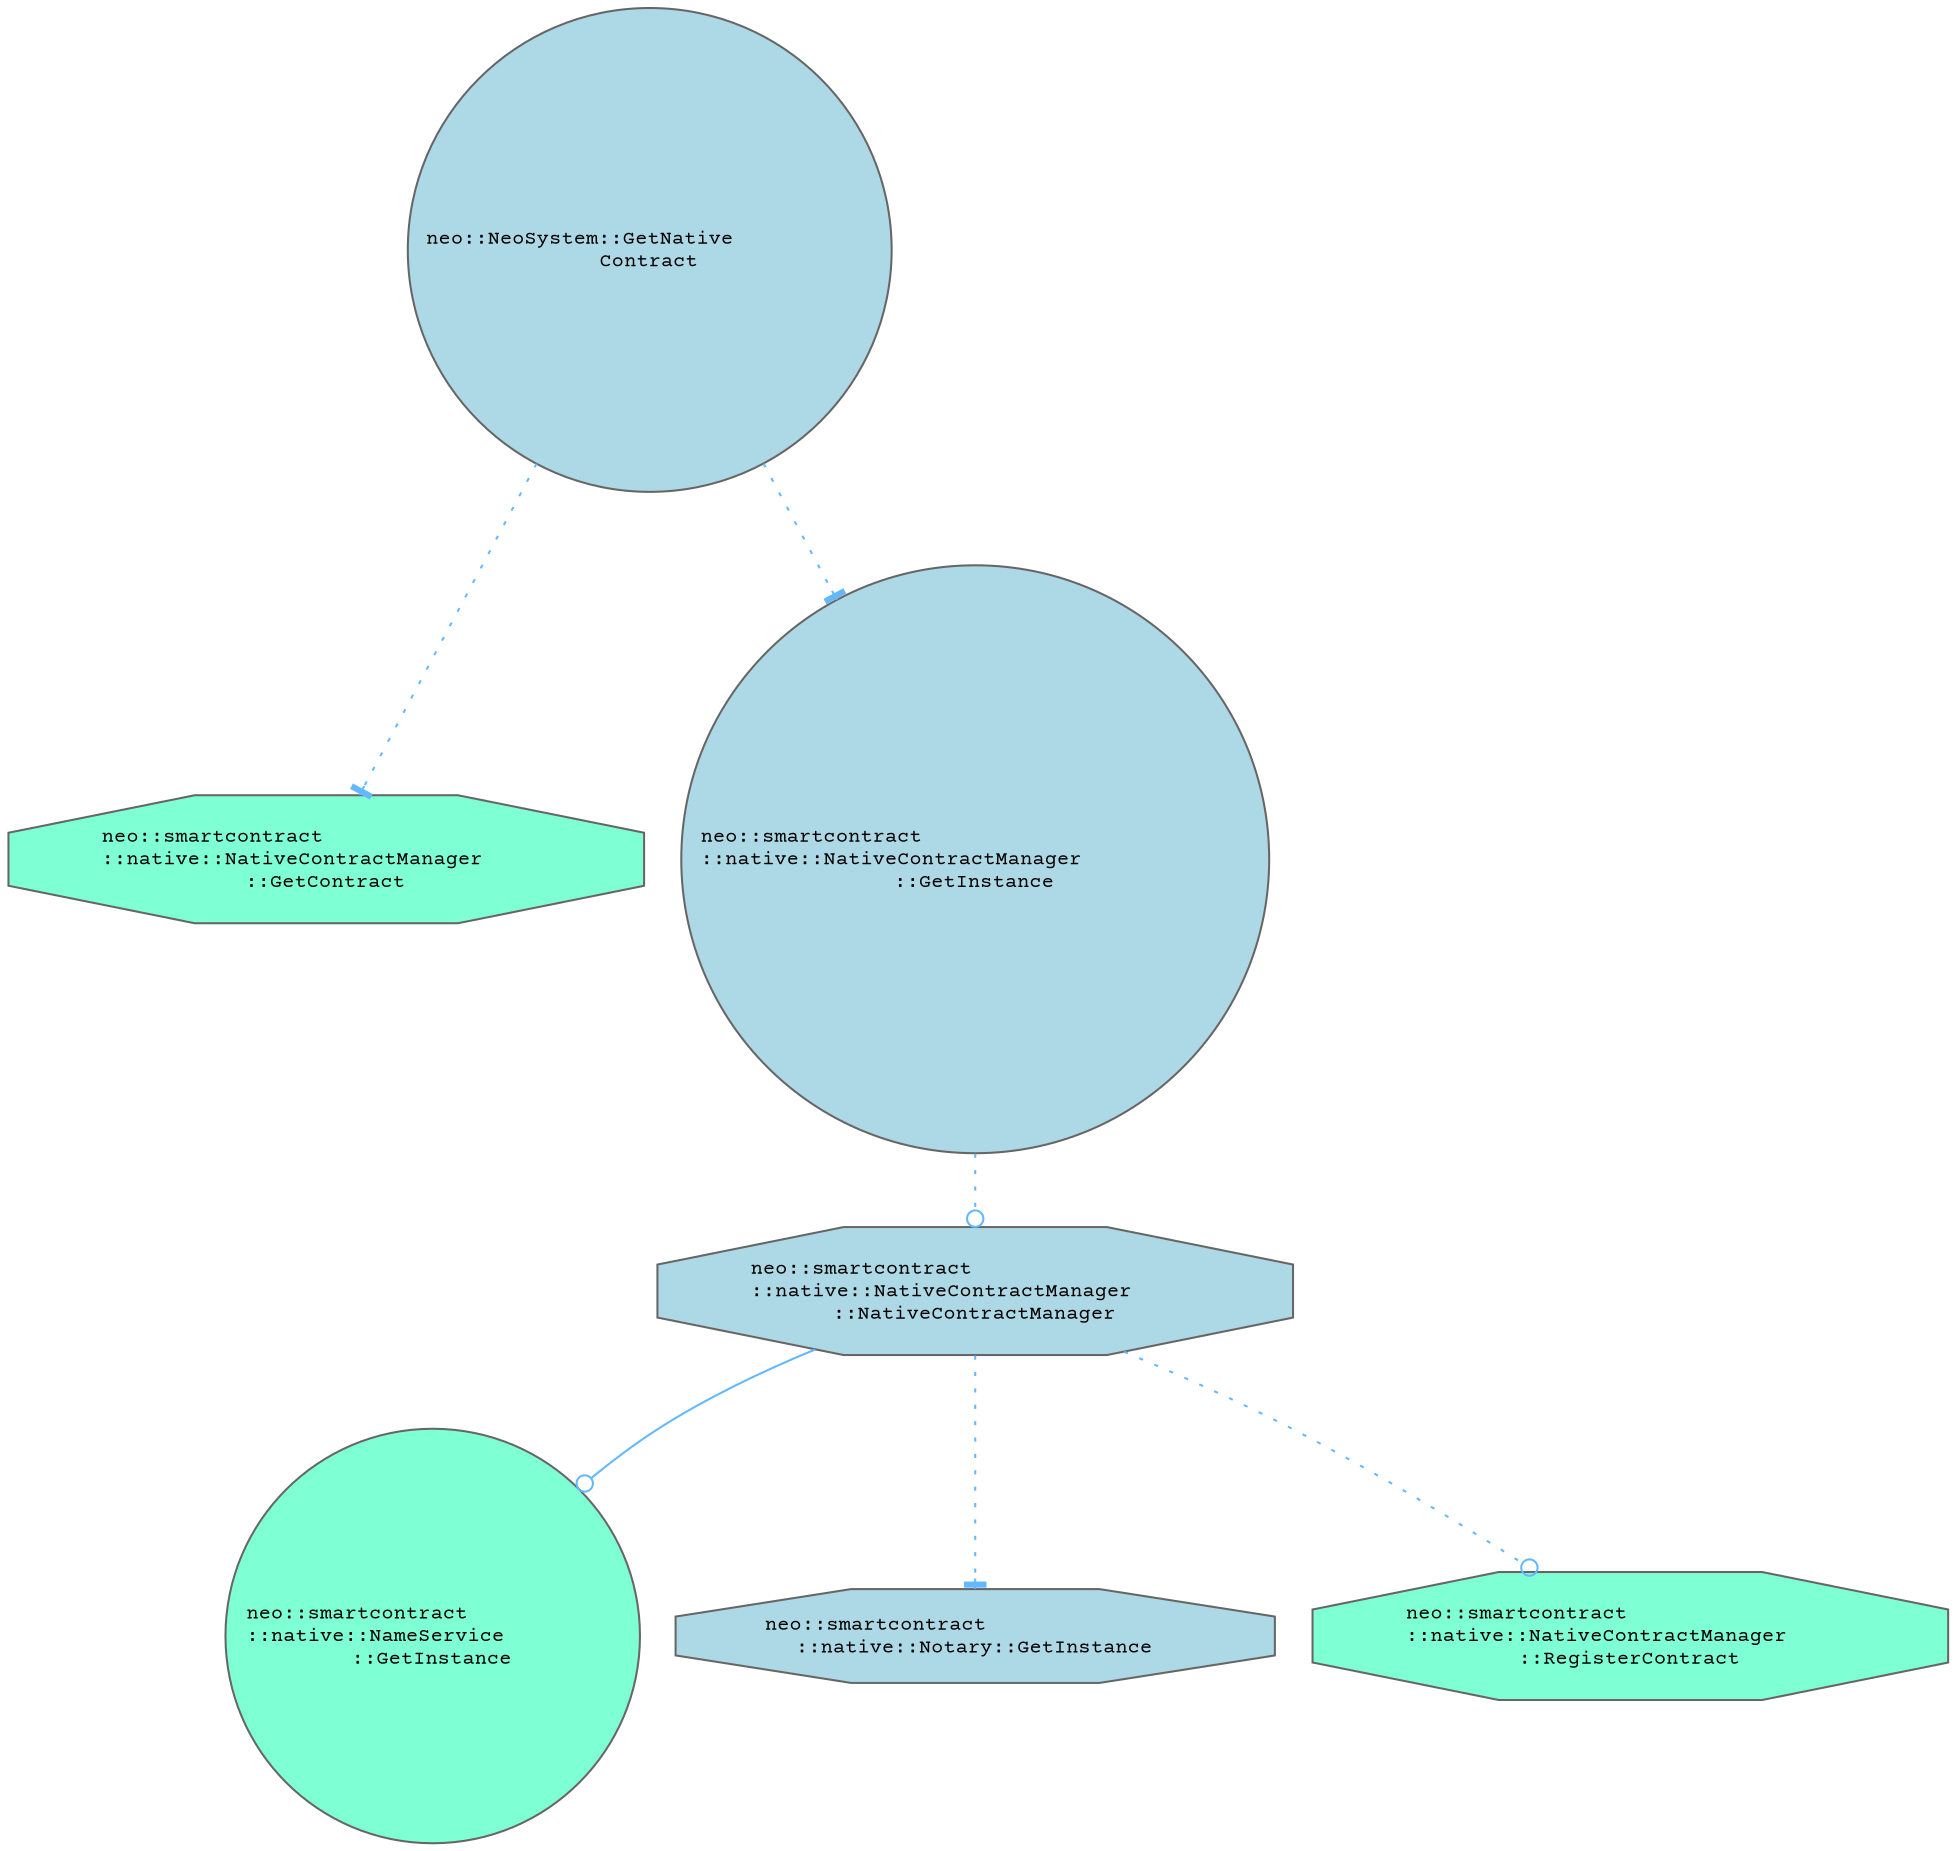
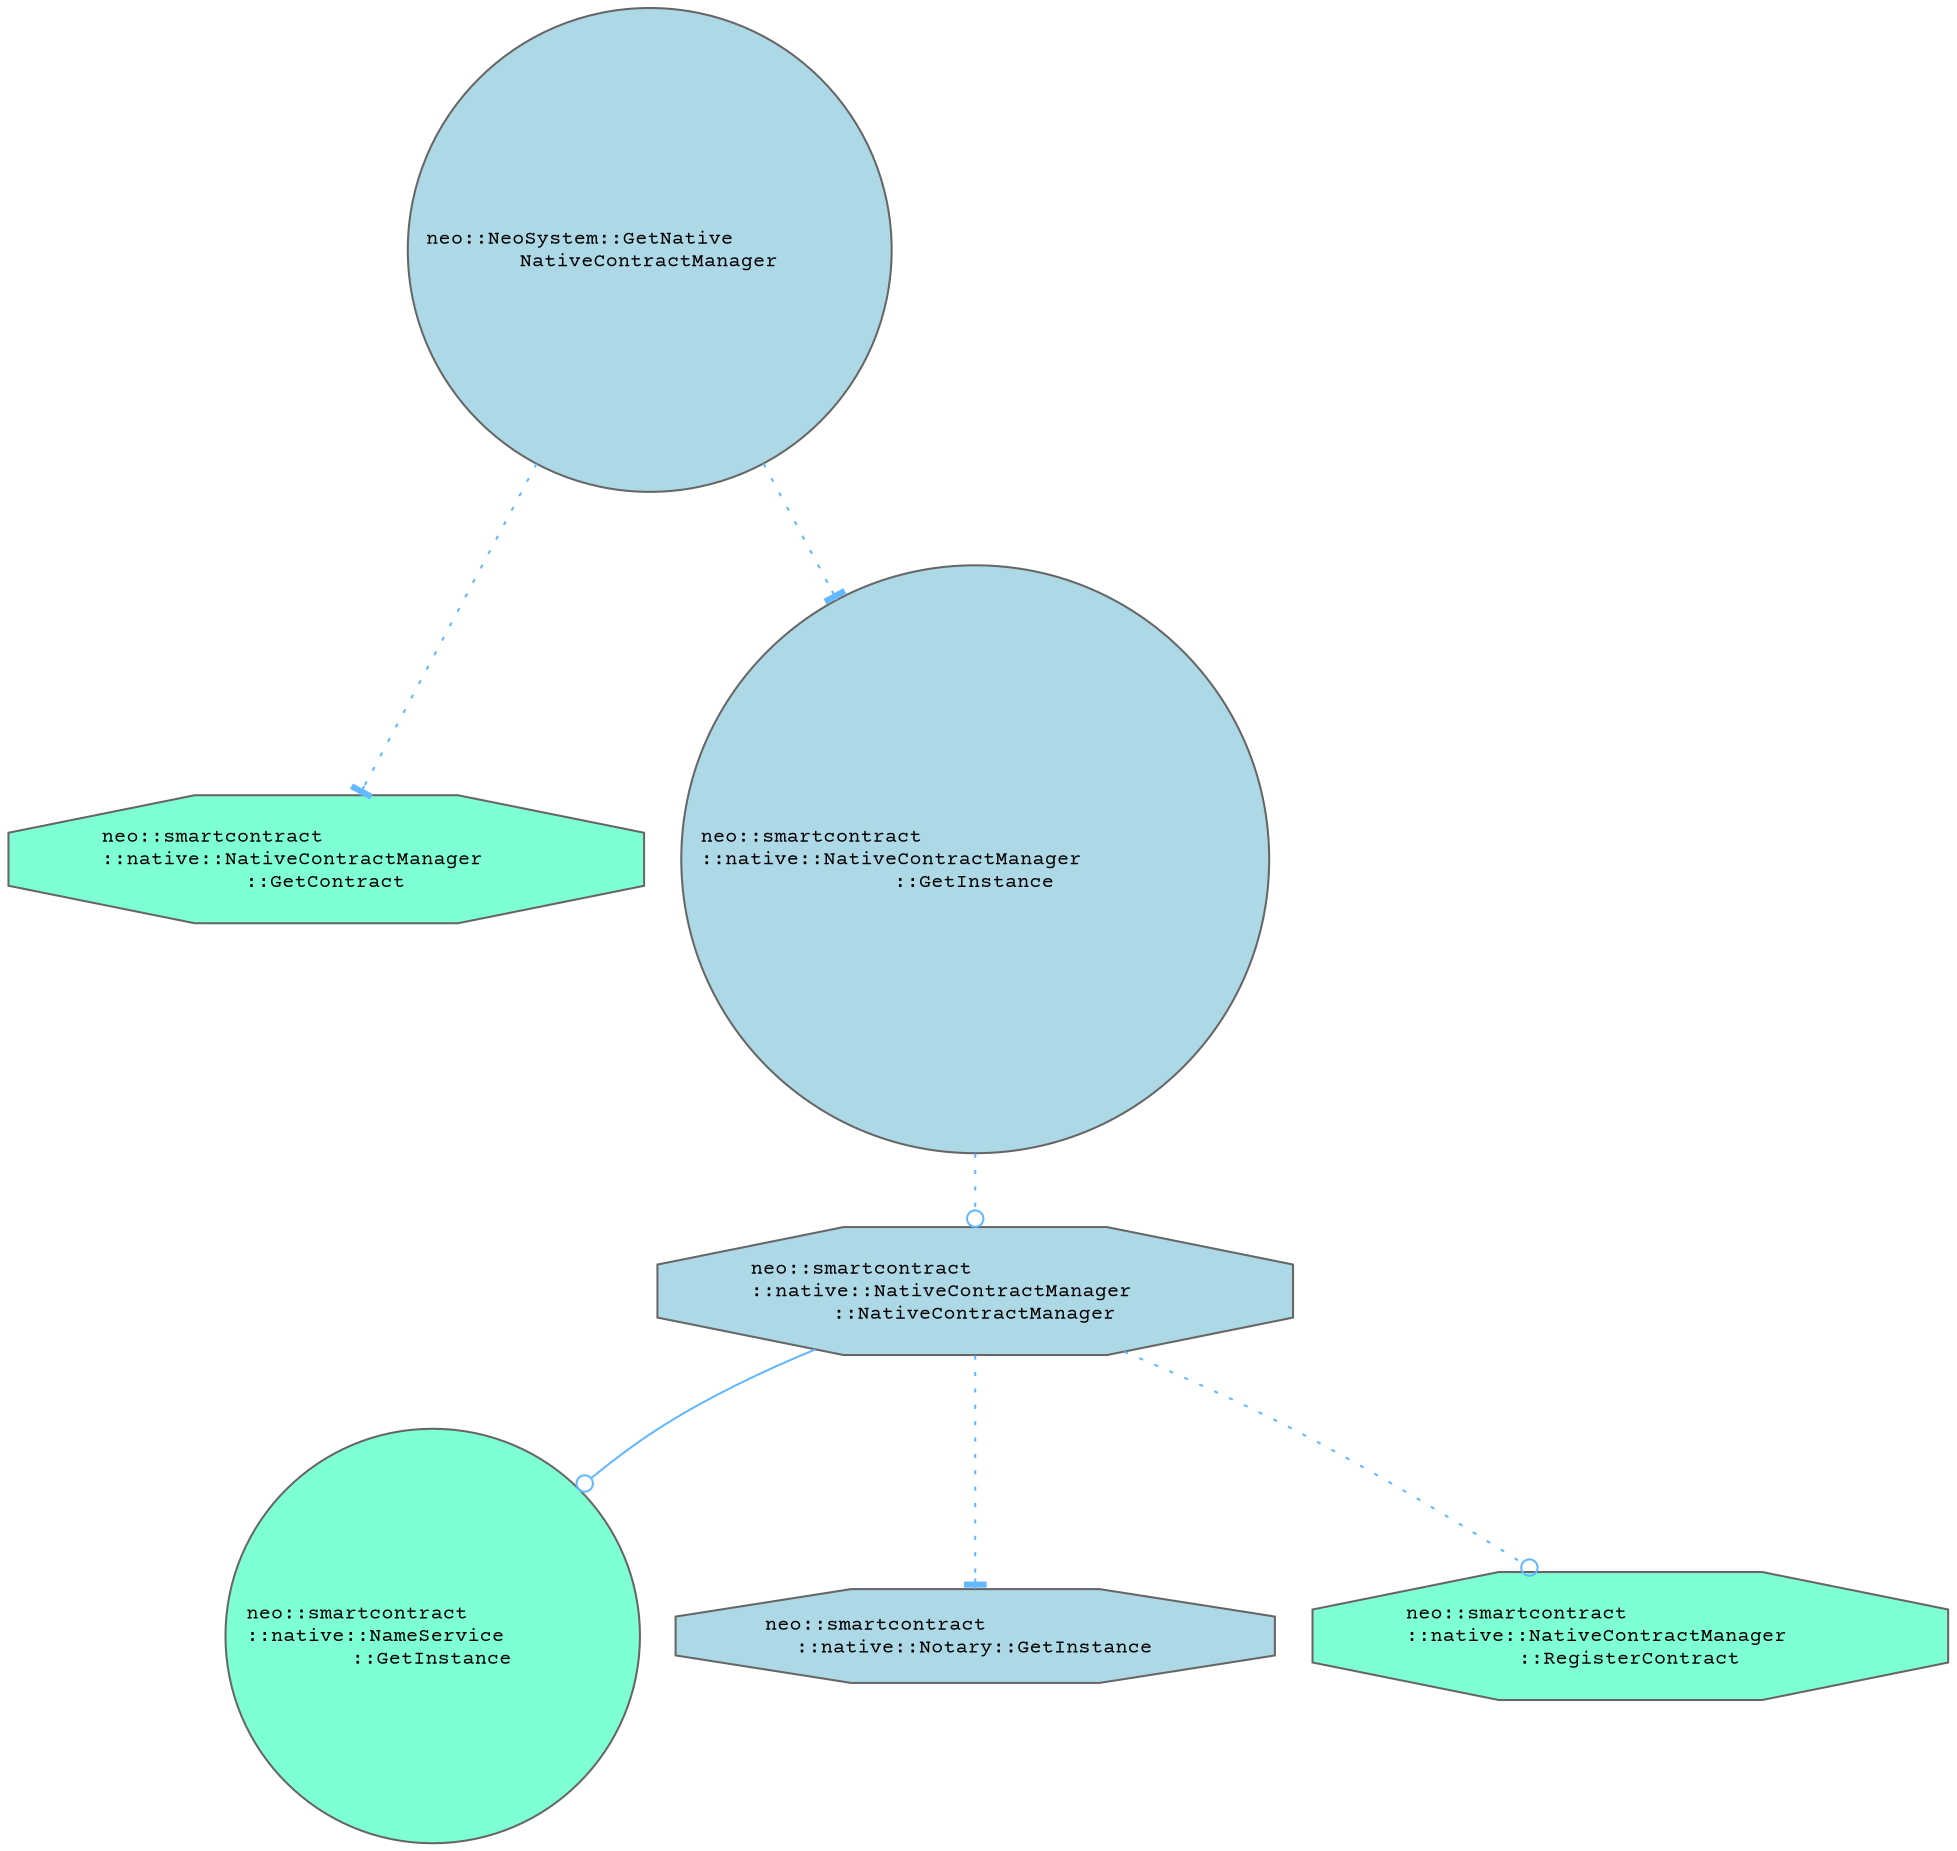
node "neo::NeoSystem::GetNative Contract": label "neo::NeoSystem::GetNative Contract" -> "neo::NeoSystem::GetNative NativeContractManager"
